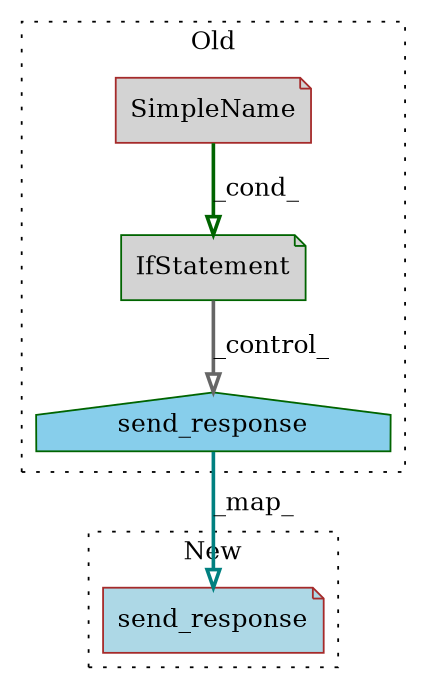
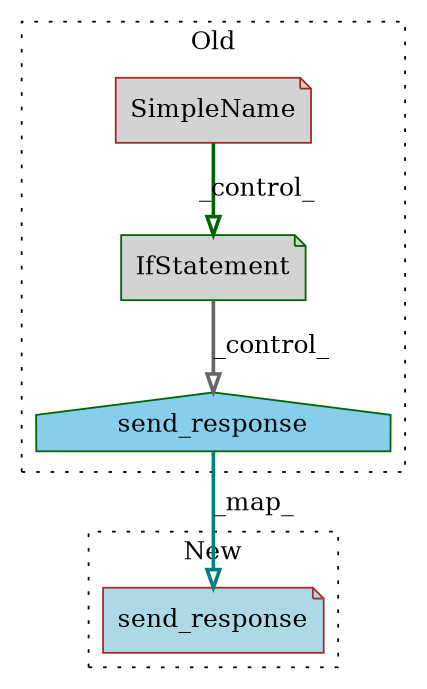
edge "SimpleName" -> "IfStatement": label "_cond_" -> "_control_"
